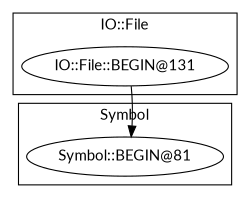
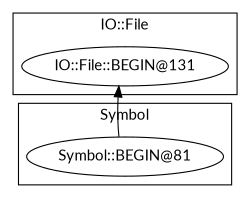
edge "IO::File::BEGIN@131" -> "Symbol::BEGIN@81": reversed
